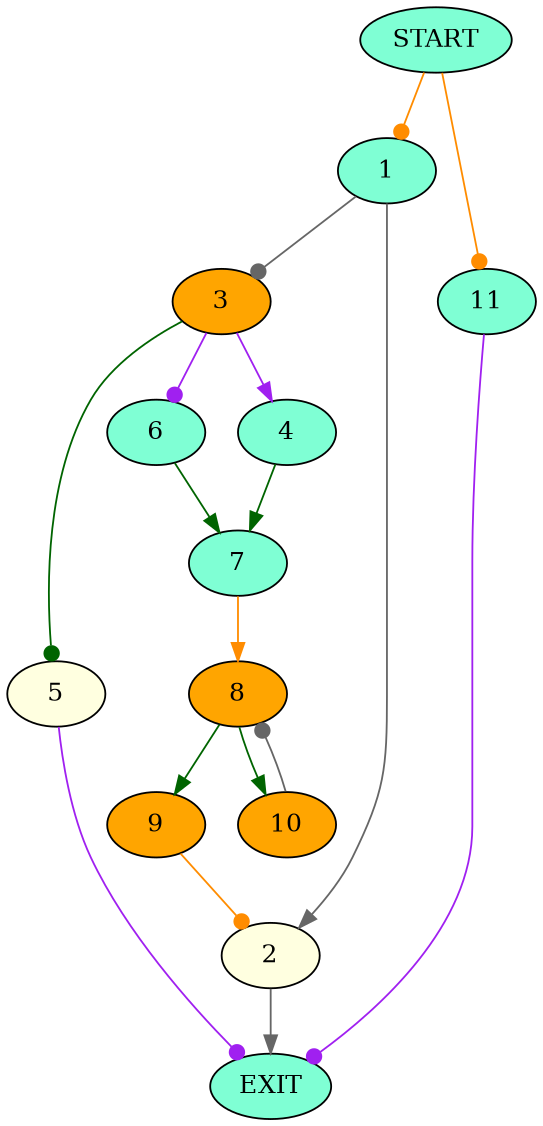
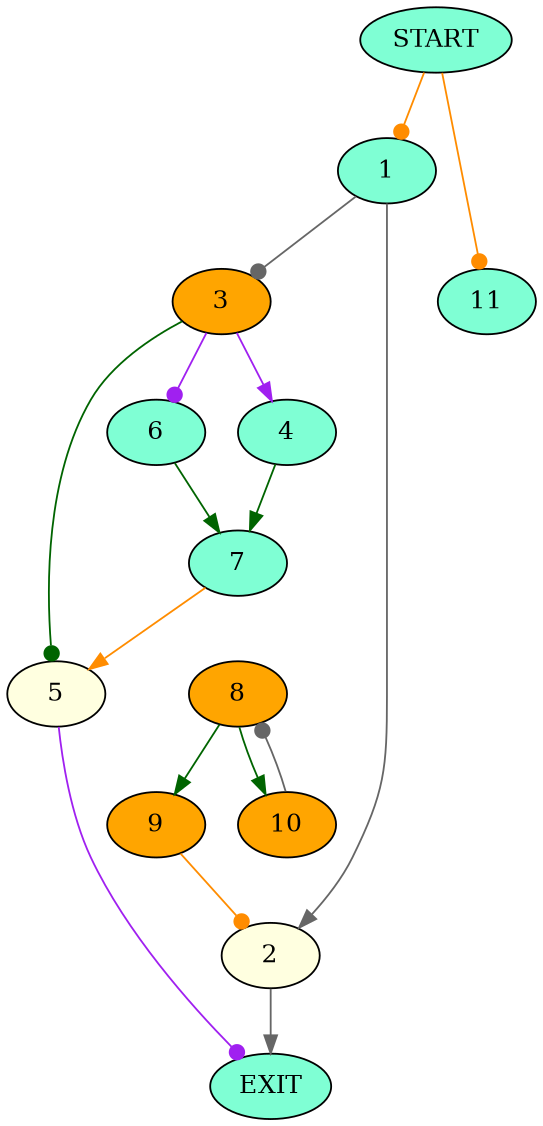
edge "7" -> "8": now "7" -> "5"
edge "11" -> "EXIT": removed
